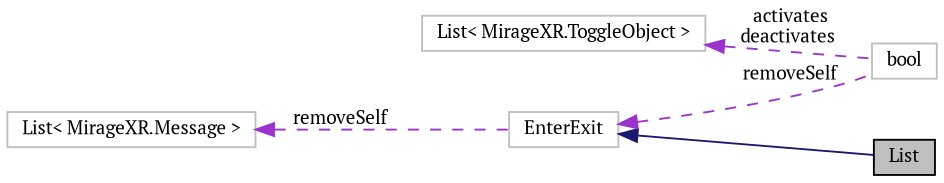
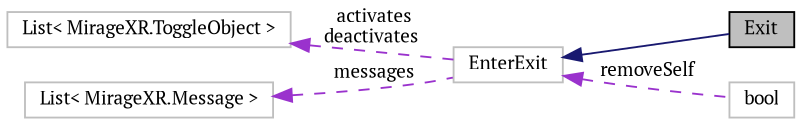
edge "bool" -> "List< MirageXR.ToggleObject >": now "EnterExit" -> "List< MirageXR.ToggleObject >"
edge "EnterExit" -> "List< MirageXR.Message >": label " removeSelf" -> " messages"
node "List": label "List" -> "Exit"
